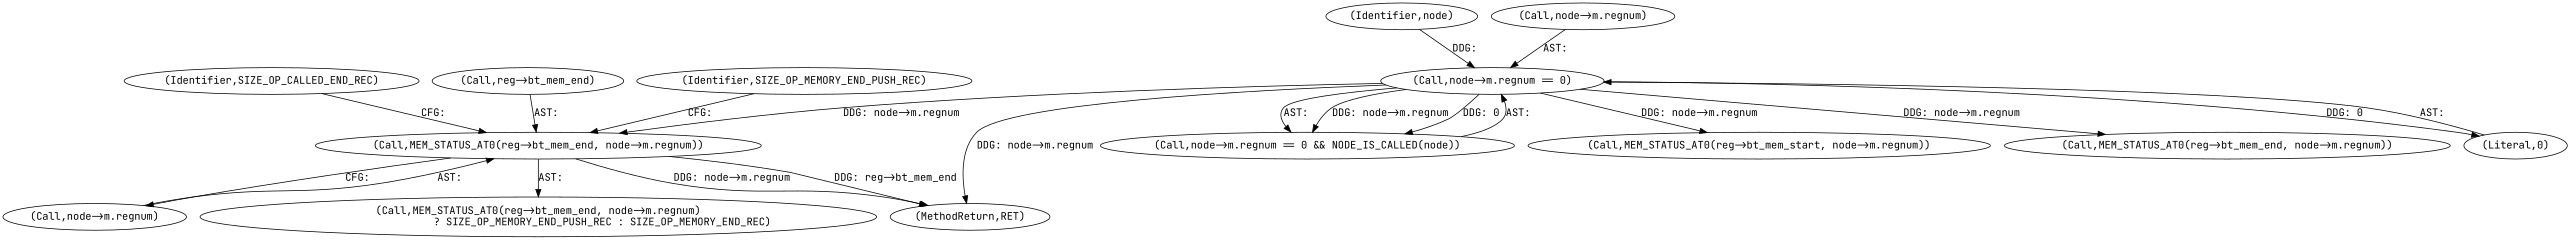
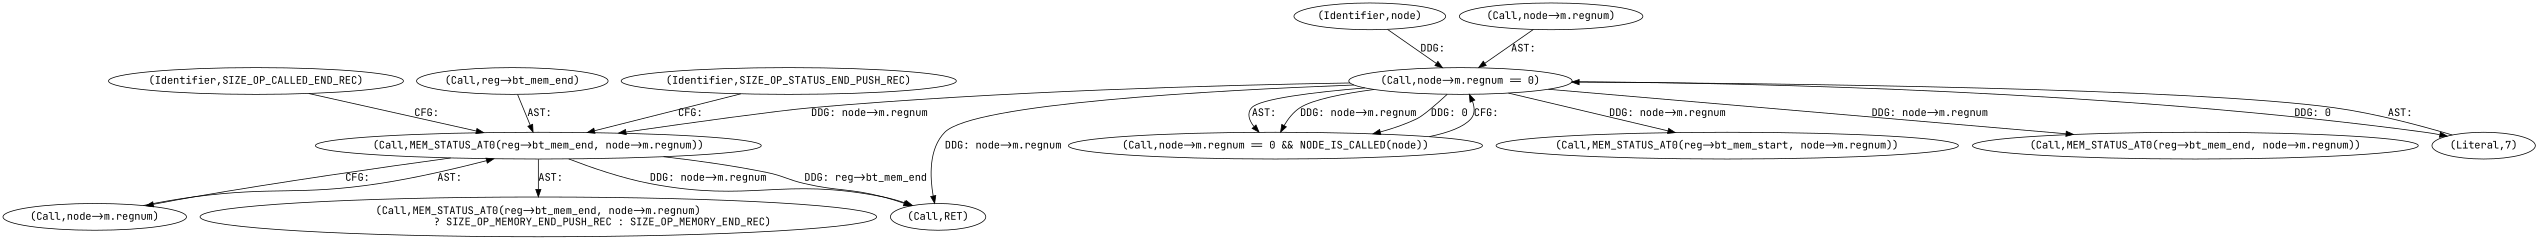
node "(Identifier,SIZE_OP_MEMORY_END_PUSH_REC)": label "(Identifier,SIZE_OP_MEMORY_END_PUSH_REC)" -> "(Identifier,SIZE_OP_STATUS_END_PUSH_REC)"
edge "(Call,node->m.regnum == 0 && NODE_IS_CALLED(node))" -> "(Call,node->m.regnum == 0)": label "AST: " -> "CFG: "
node "(Literal,0)": label "(Literal,0)" -> "(Literal,7)"
node "(MethodReturn,RET)": label "(MethodReturn,RET)" -> "(Call,RET)"
